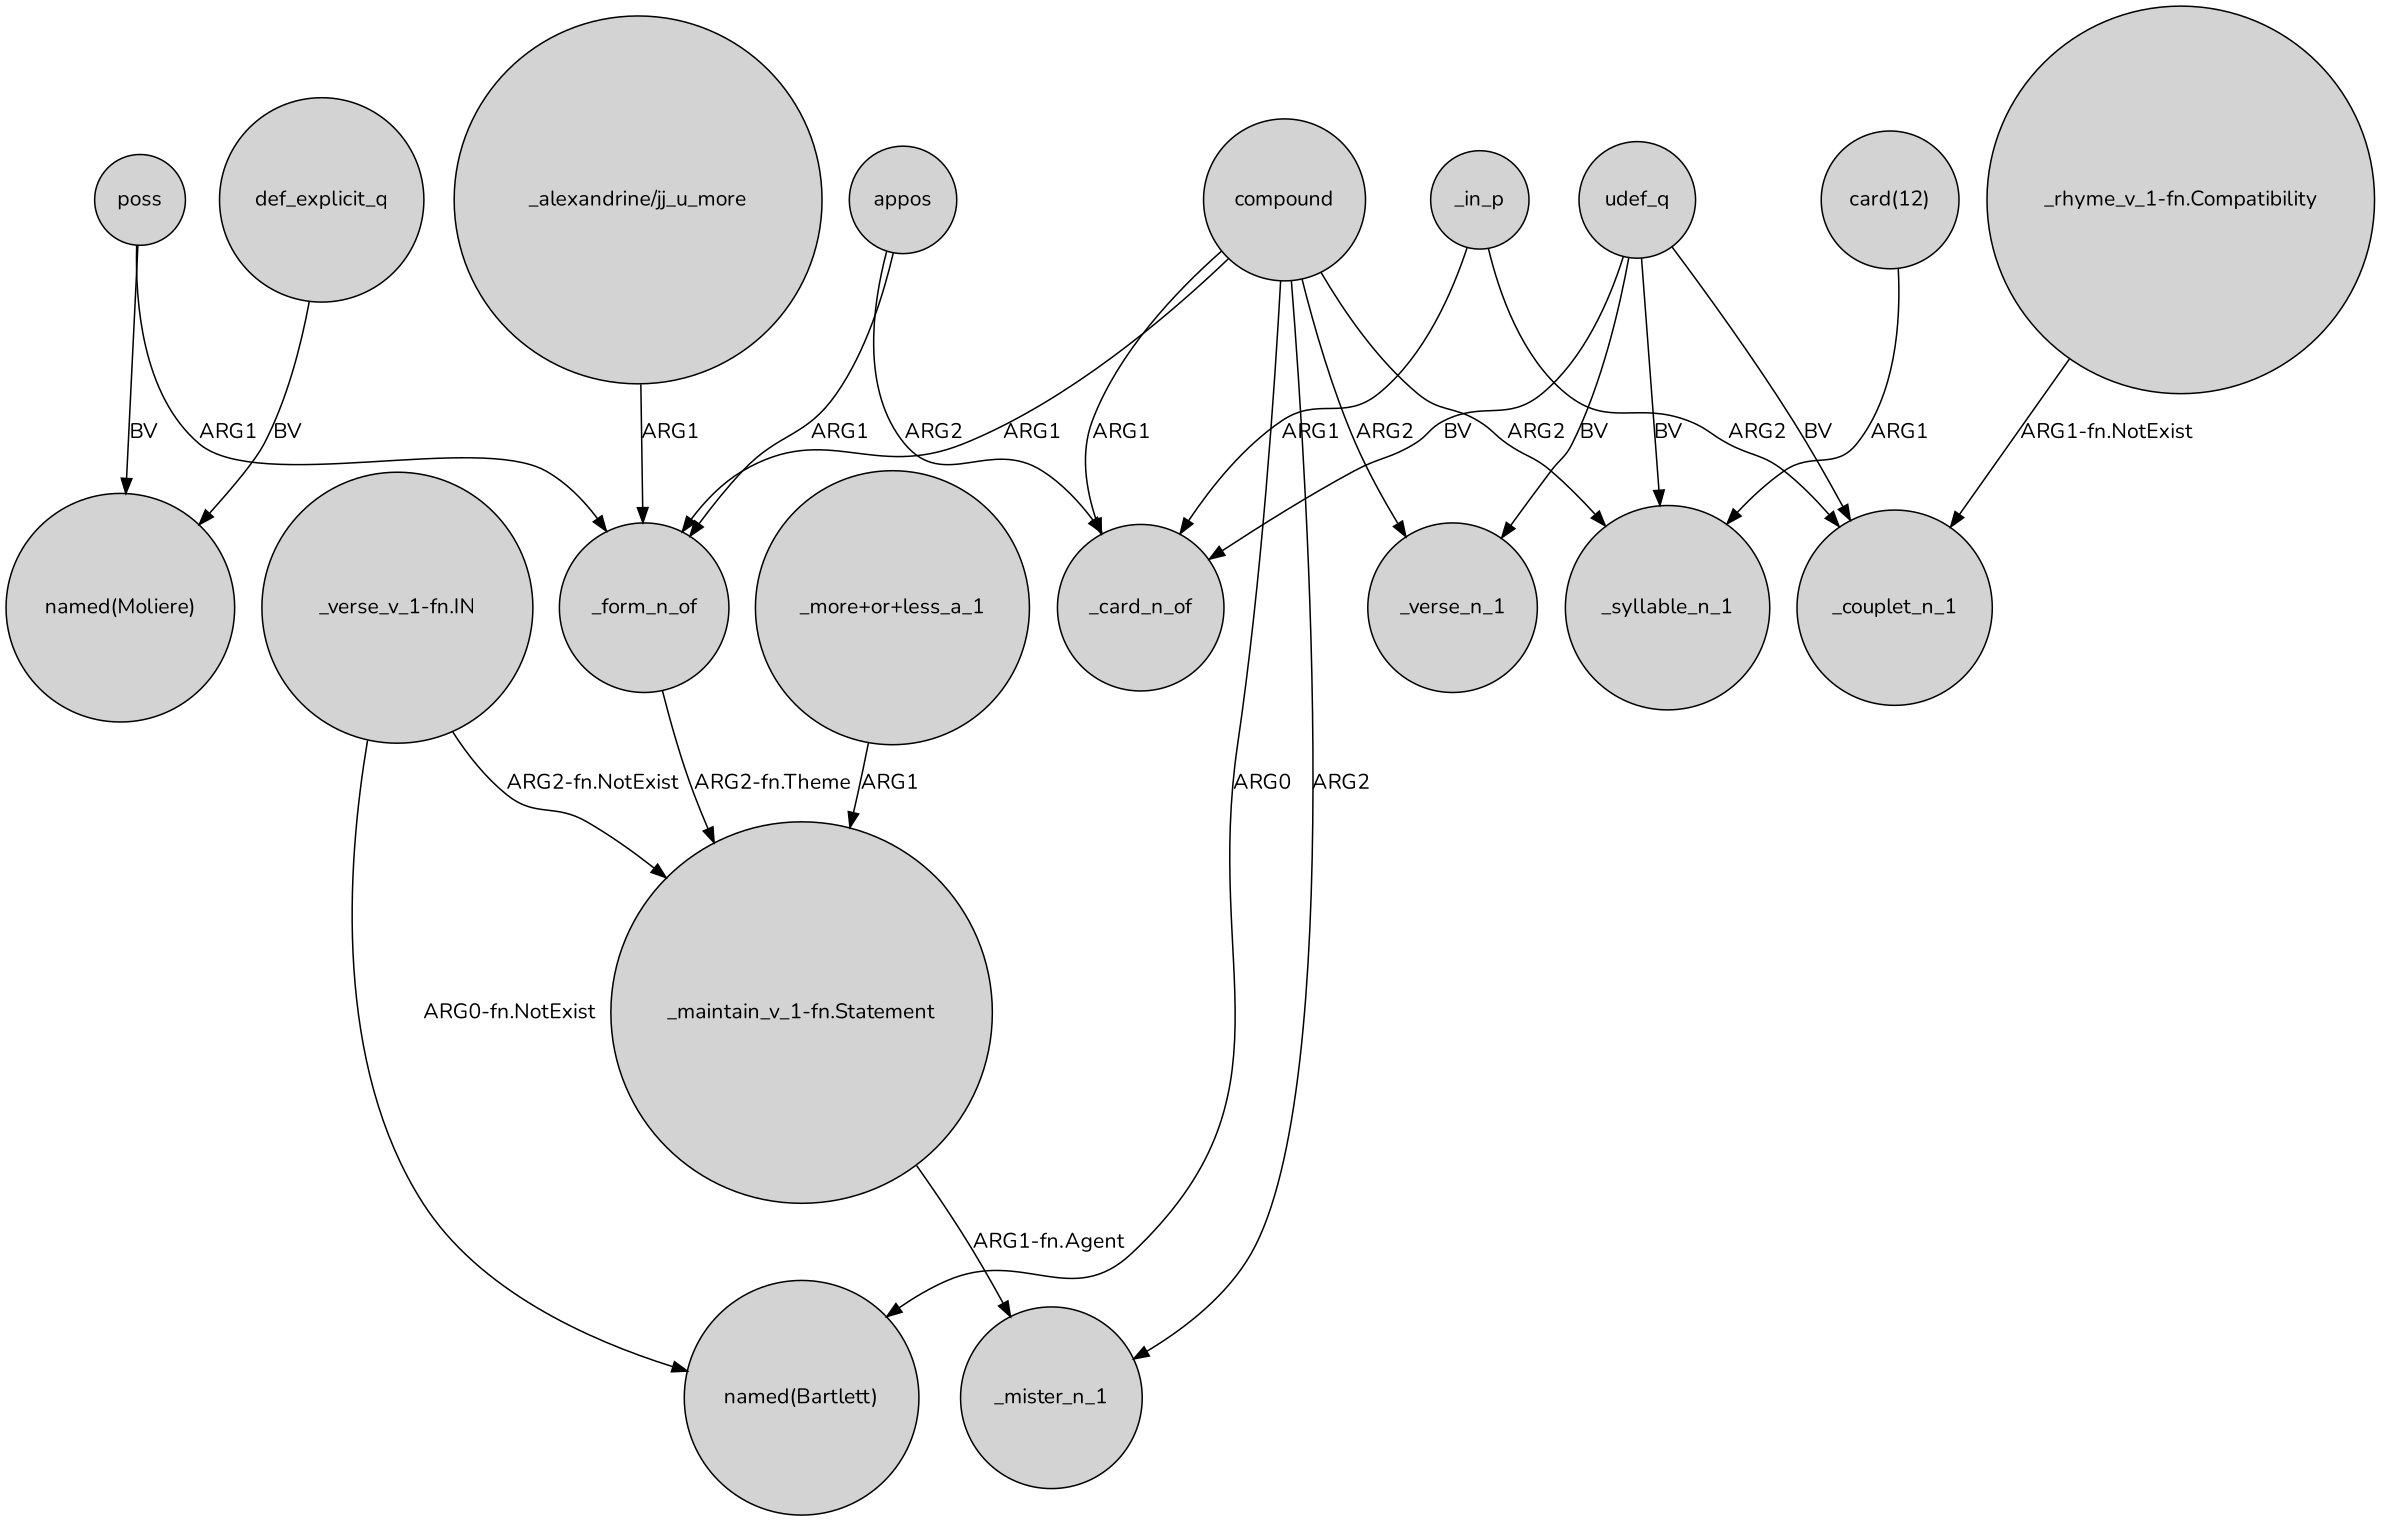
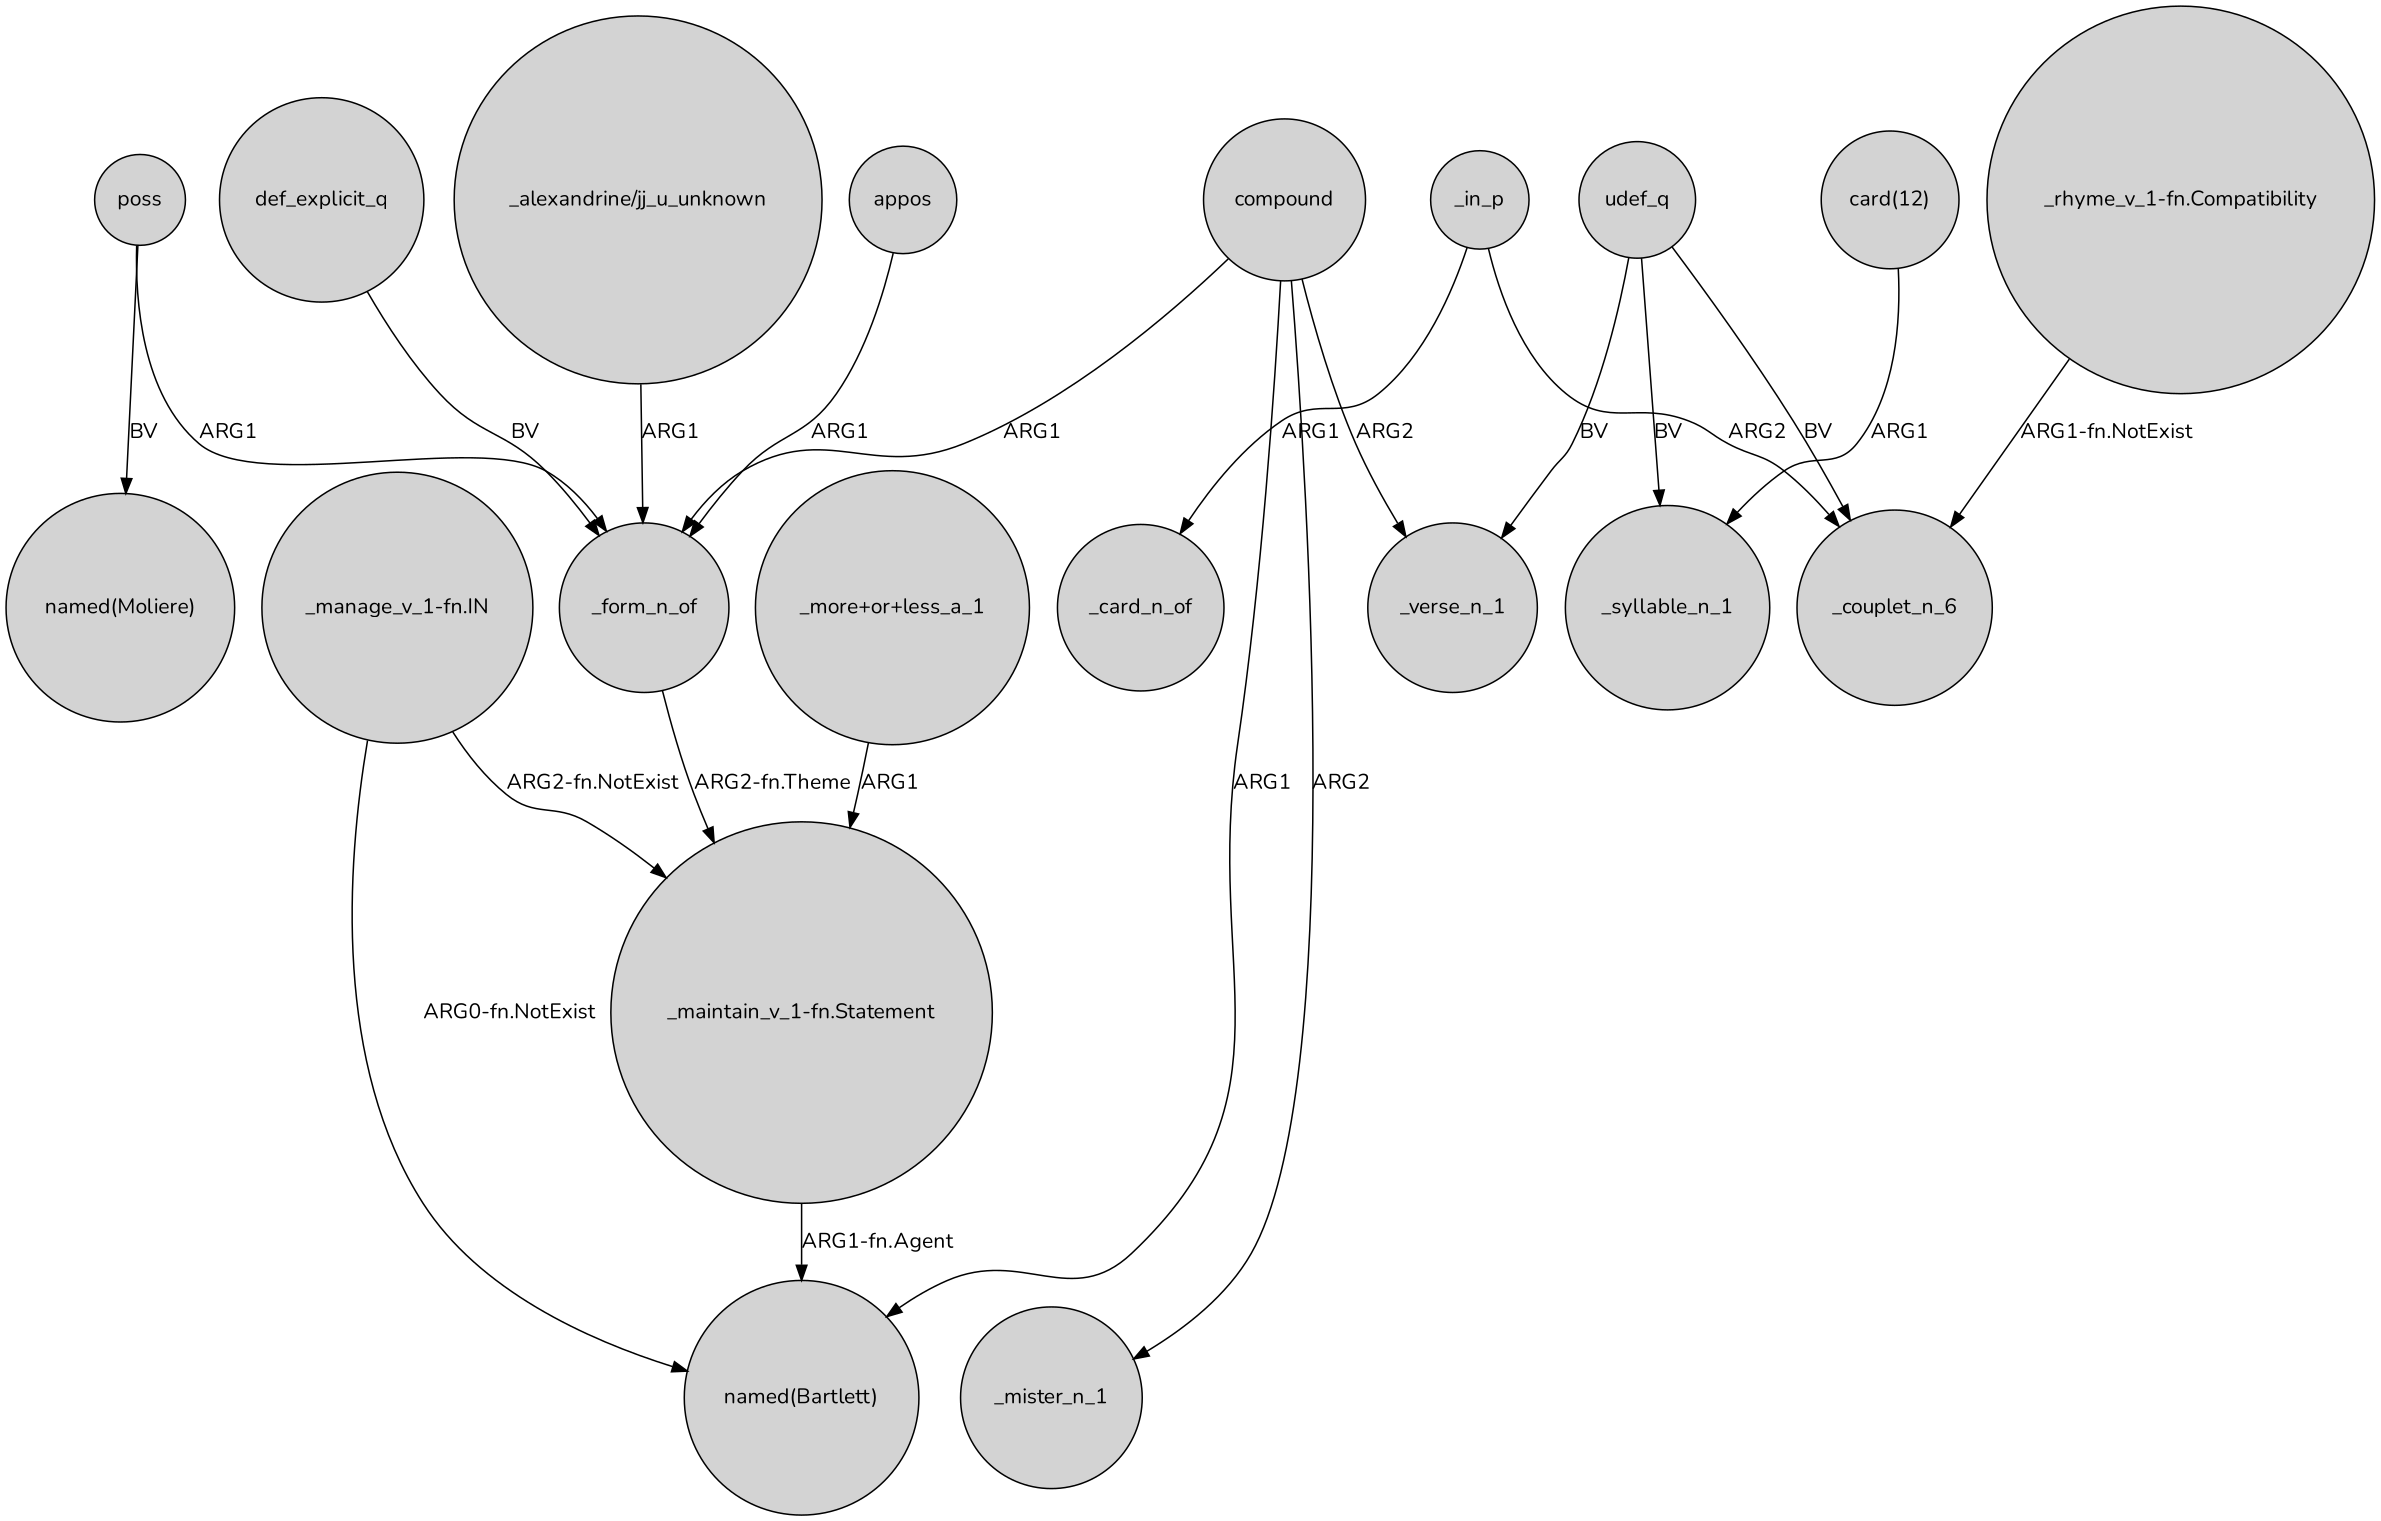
node "_alexandrine/jj_u_more": label "_alexandrine/jj_u_more" -> "_alexandrine/jj_u_unknown"
edge "compound" -> "_card_n_of": removed, label "ARG1"
edge "compound" -> "_syllable_n_1": removed, label "ARG2"
edge "def_explicit_q" -> "named(Moliere)": now "def_explicit_q" -> "_form_n_of"
edge "udef_q" -> "_card_n_of": removed, label "BV"
edge "appos" -> "_card_n_of": removed, label "ARG2"
node "_verse_v_1-fn.IN": label "_verse_v_1-fn.IN" -> "_manage_v_1-fn.IN"
node "_couplet_n_1": label "_couplet_n_1" -> "_couplet_n_6"
edge "compound" -> "named(Bartlett)": label "ARG0" -> "ARG1"
edge "_maintain_v_1-fn.Statement" -> "_mister_n_1": now "_maintain_v_1-fn.Statement" -> "named(Bartlett)"
